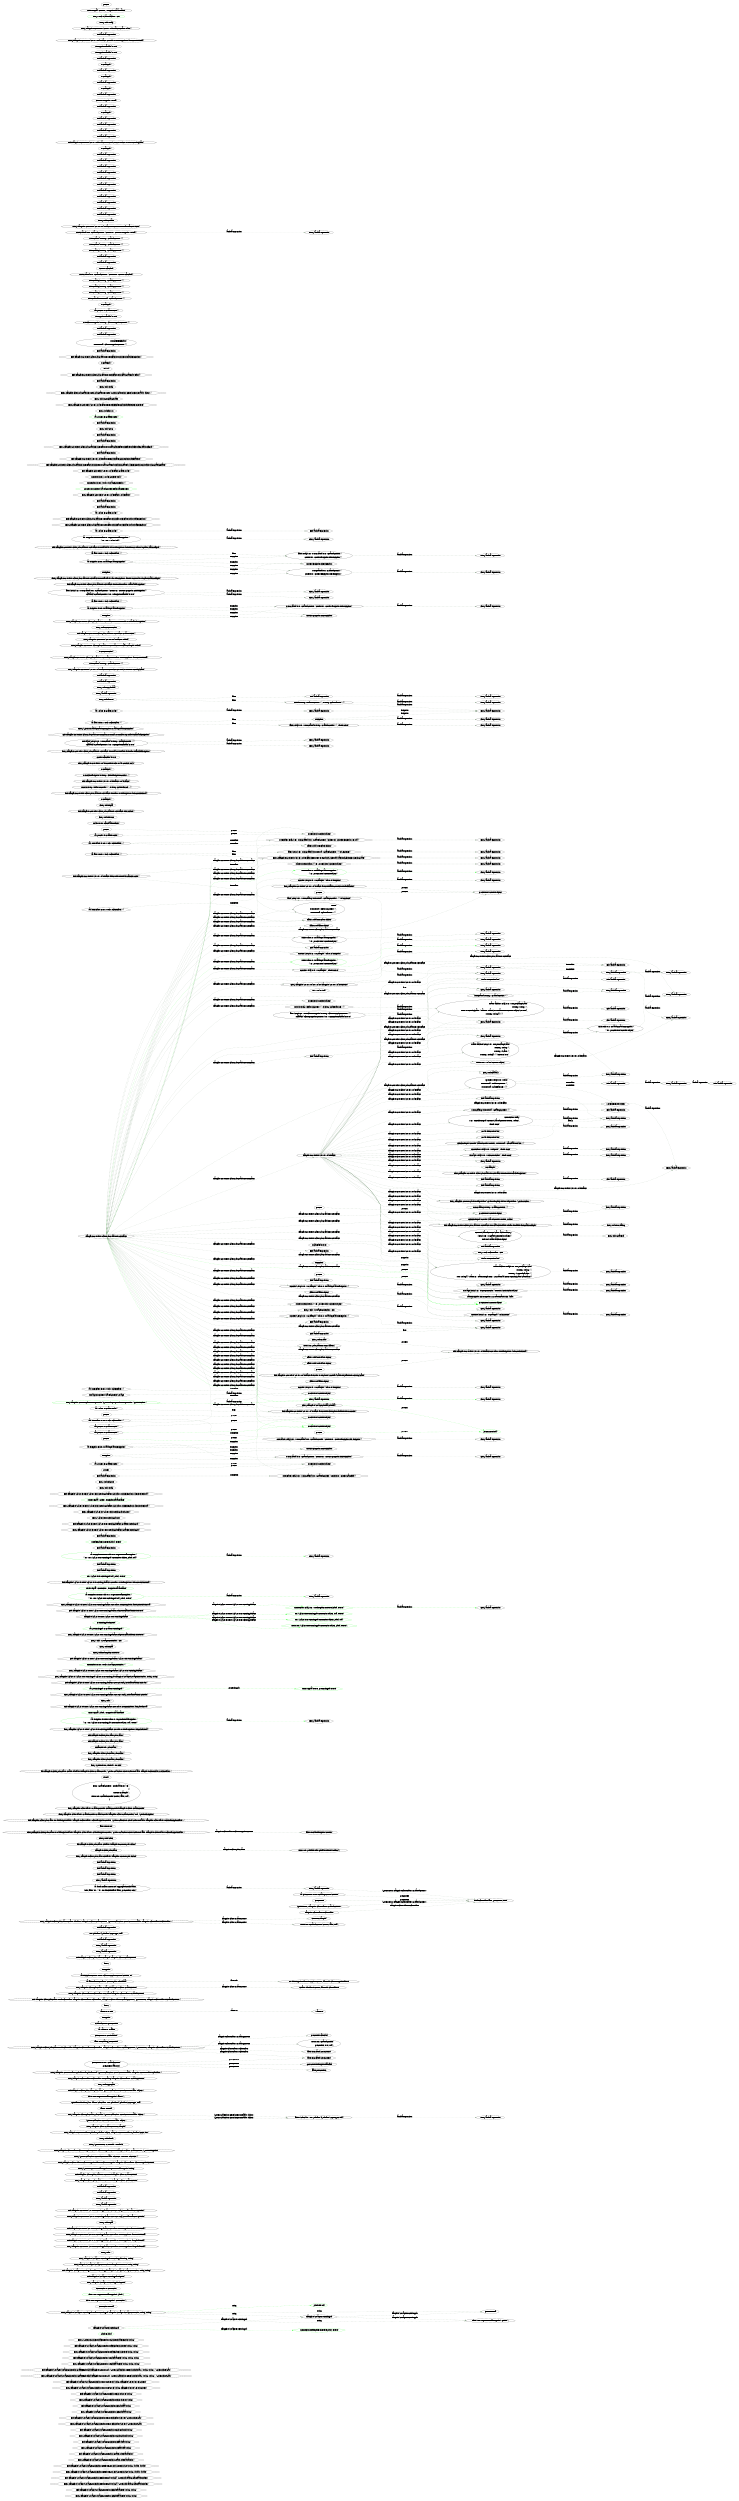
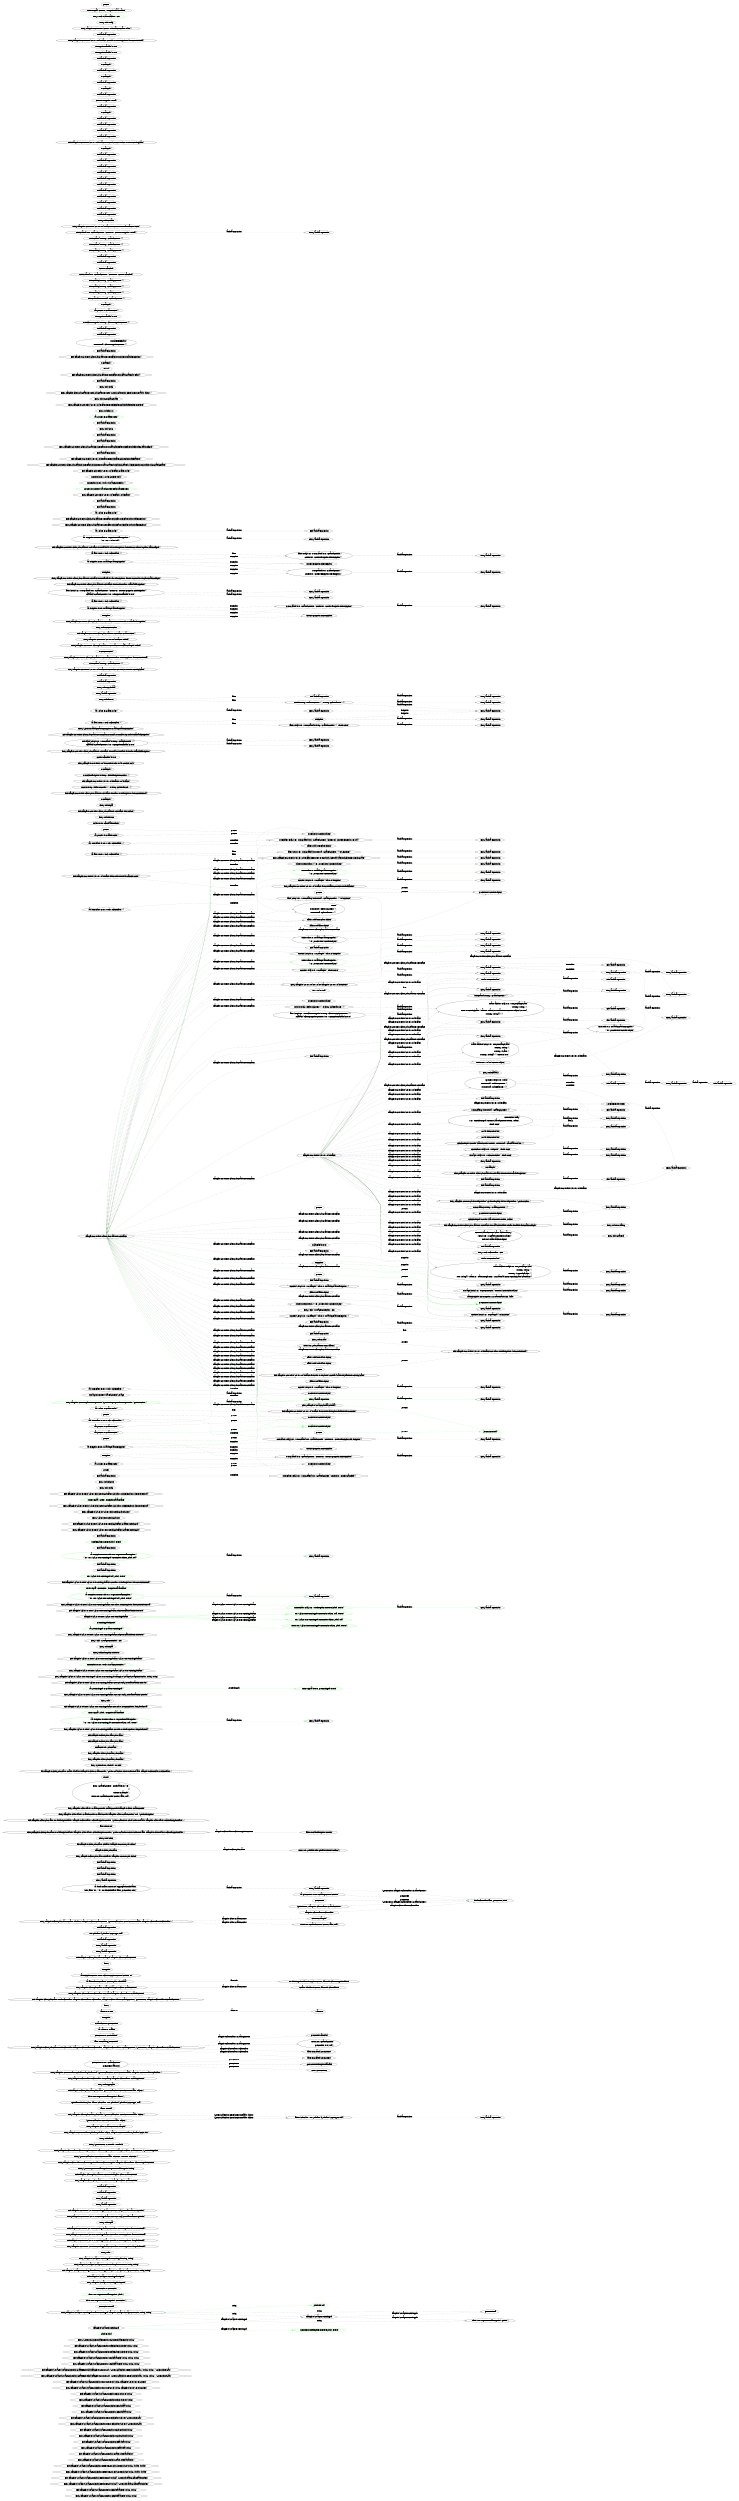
node "false postContext;": label "false postContext;" -> "return postContext;"
